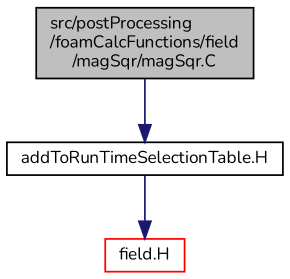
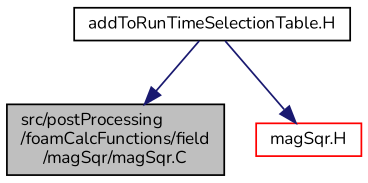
edge "src/postProcessing /foamCalcFunctions/field /magSqr/magSqr.C" -> "addToRunTimeSelectionTable.H": reversed
node "field.H": label "field.H" -> "magSqr.H"
